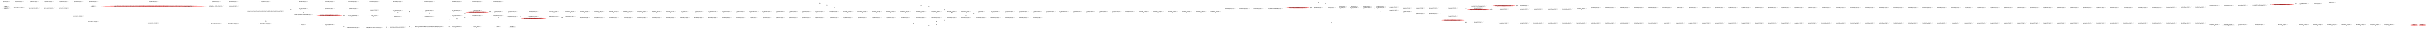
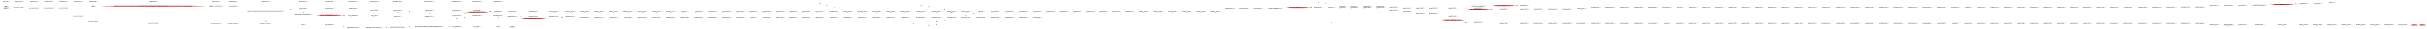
node "assertTrue(count.doubleValue() == 2)@@@291@@@['1', '0', '0']": added
